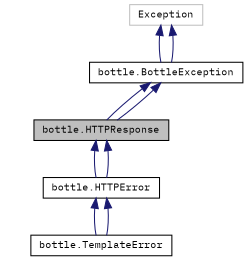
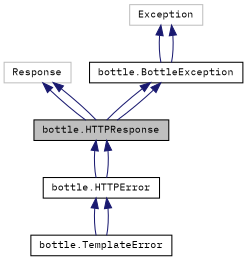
node "Response": added
